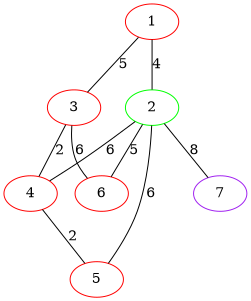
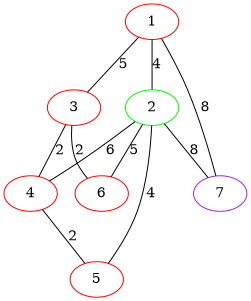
edge "1" -- "7": added, label "8"
edge "3" -- "6": label "6" -> "2"
edge "2" -- "5": label "6" -> "4"
